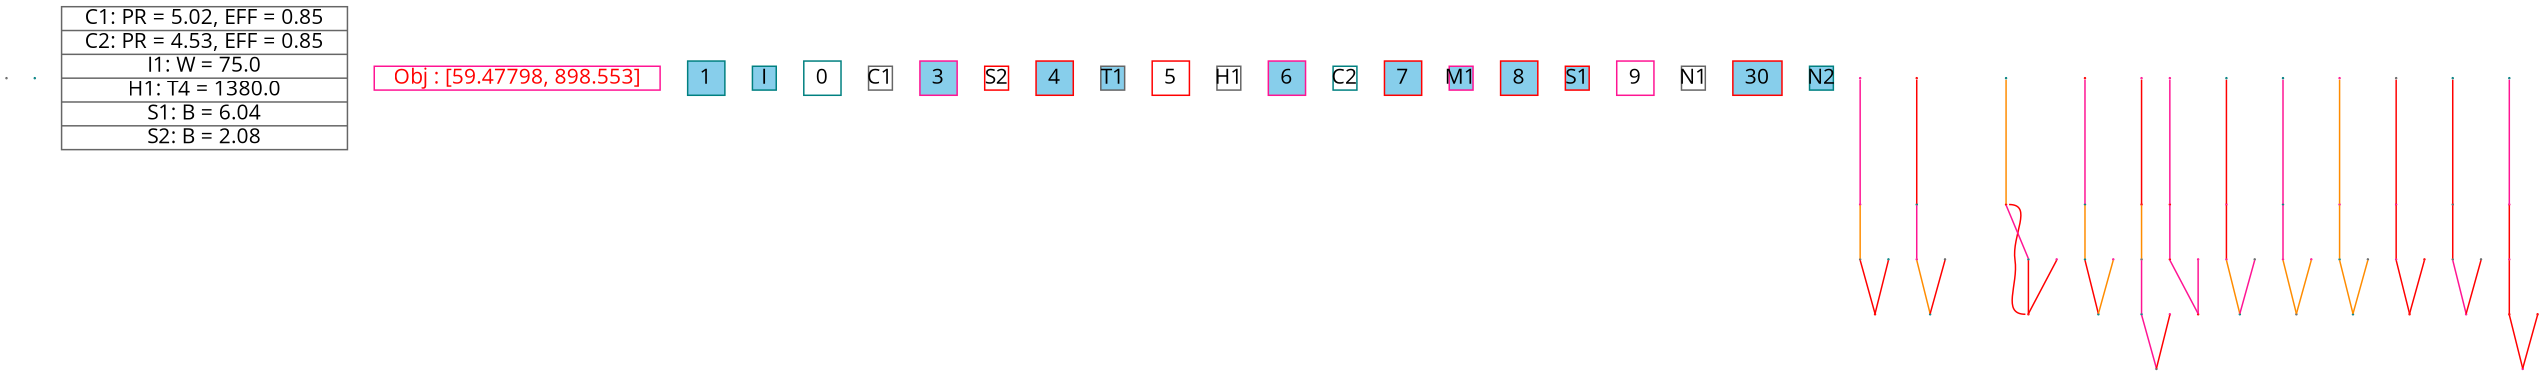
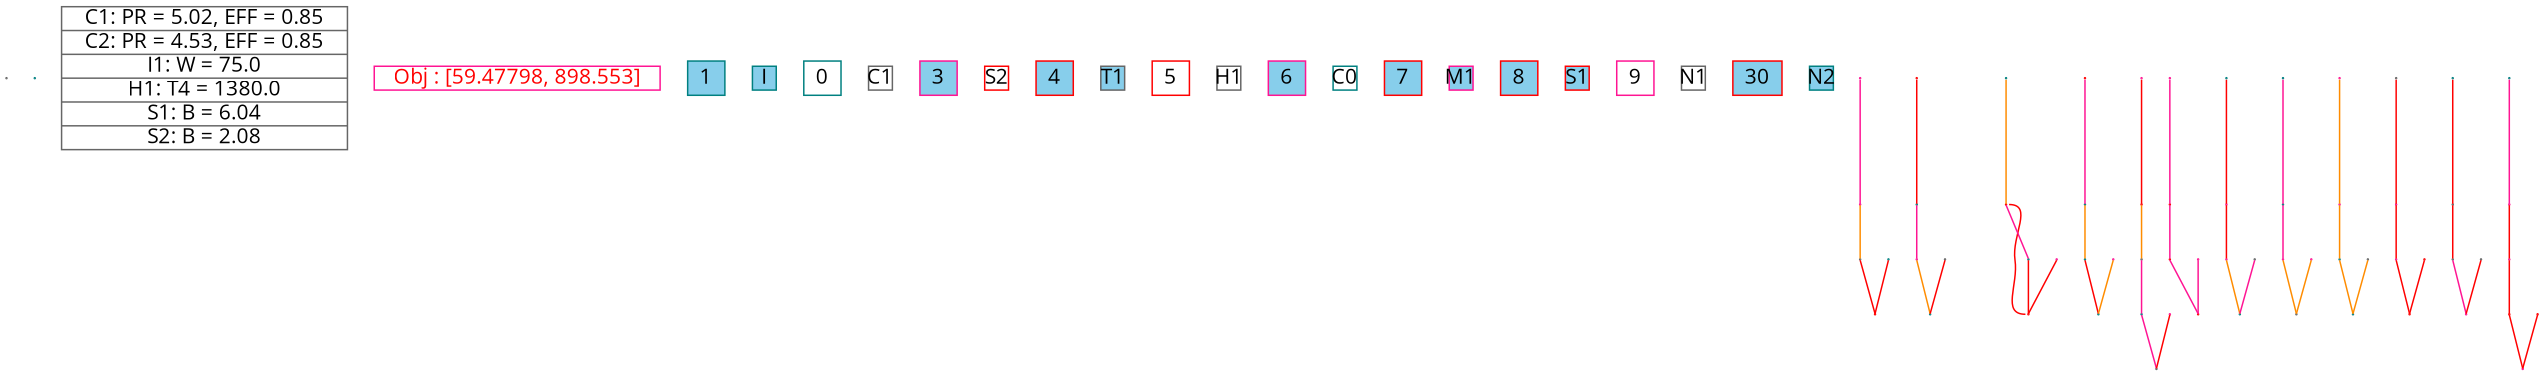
node "C2": label "C2" -> "C0"
